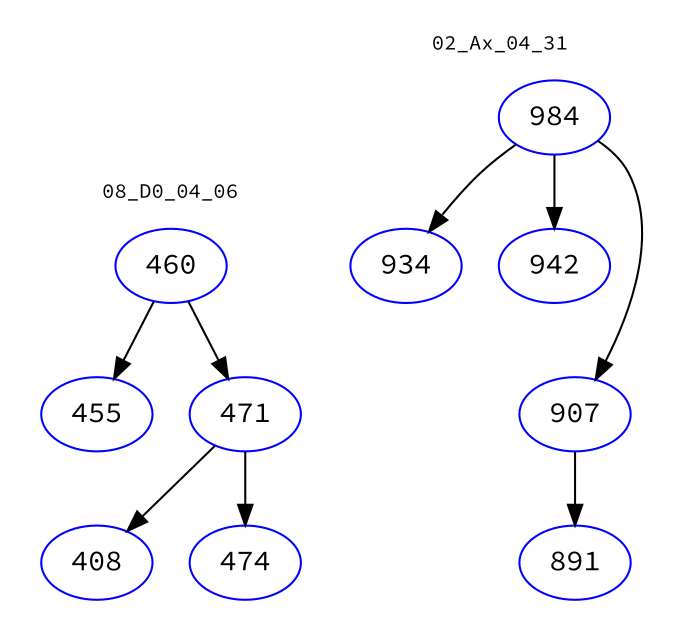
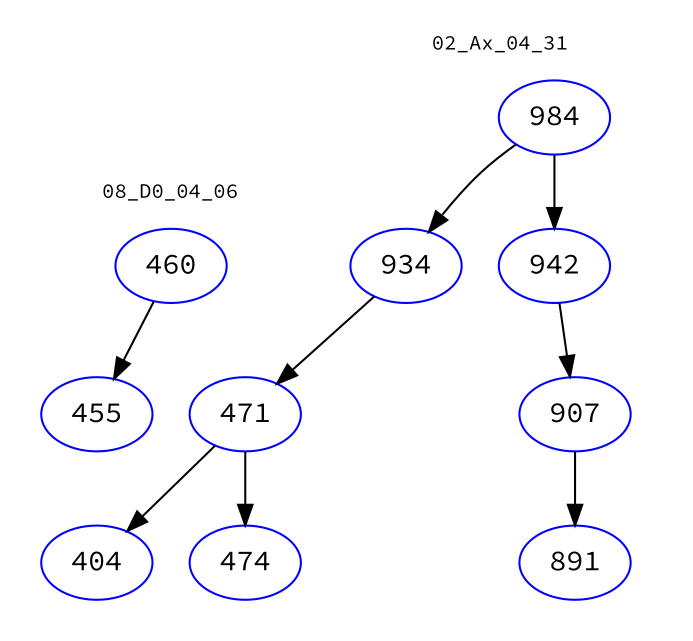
edge "984" -> "907": now "942" -> "907"
edge "460" -> "471": now "934" -> "471"
node "408": label "408" -> "404"
